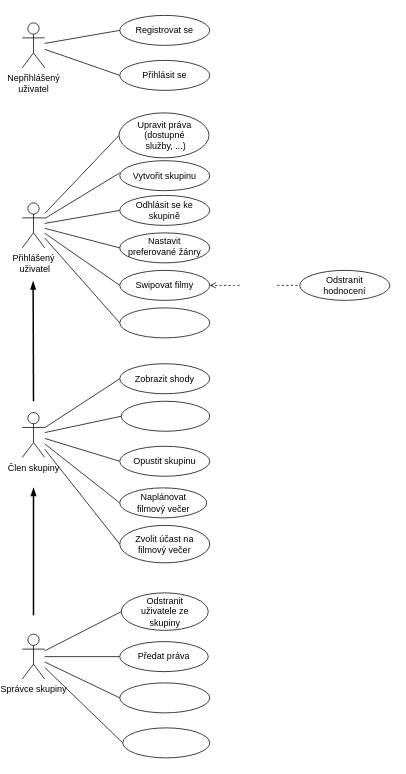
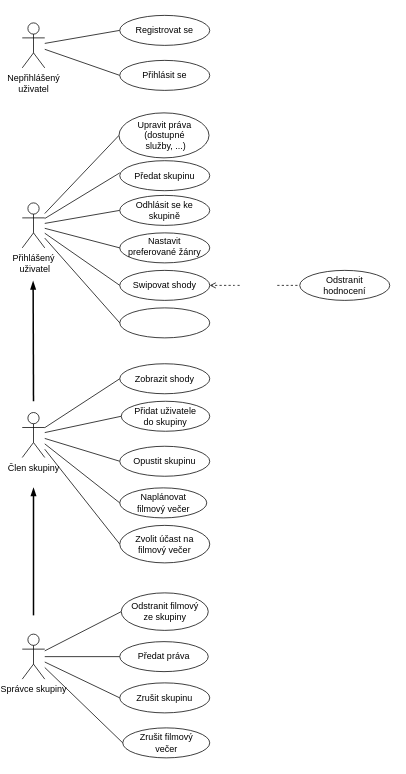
node "Vytvořit skupinu": label "Vytvořit skupinu" -> "Předat skupinu"
node "Swipovat filmy": label "Swipovat filmy" -> "Swipovat shody"
node "Přidat uživatele do skupiny": added
node "Odstranit uživatele ze skupiny": label "Odstranit uživatele ze skupiny" -> "Odstranit filmový ze skupiny"
node "Zrušit skupinu": added
node "Zrušit filmový večer": added
